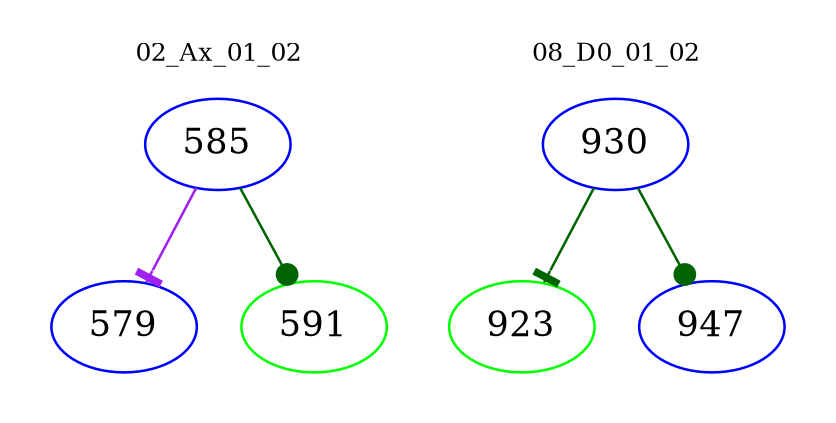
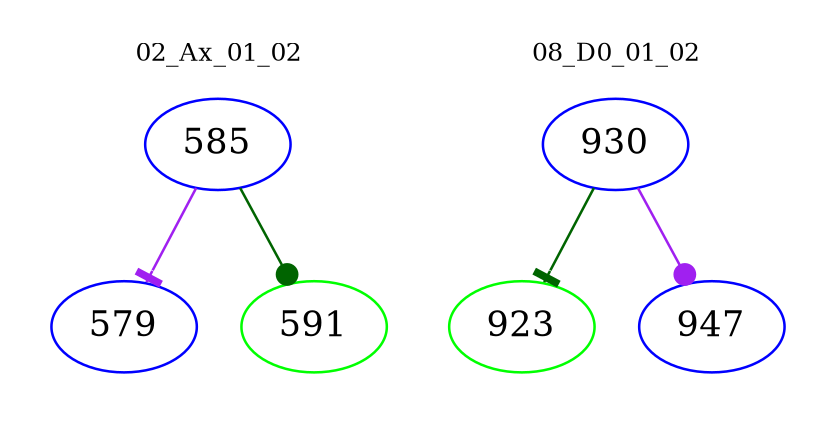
edge "930" -> "947": color darkgreen -> purple
